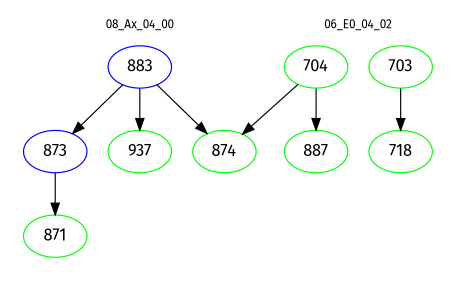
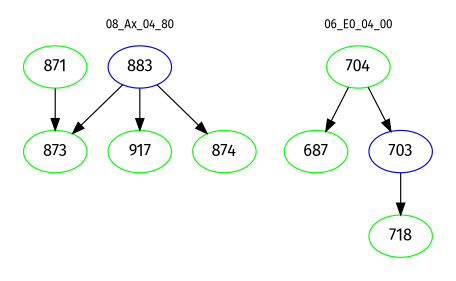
cluster "08_Ax_04_00": label "08_Ax_04_00" -> "08_Ax_04_80"
cluster "06_E0_04_02": label "06_E0_04_02" -> "06_E0_04_00"
node "703": color green -> blue
edge "704" -> "874": now "704" -> "703"
node "873": color blue -> green
node "937": label "937" -> "917"
node "887": label "887" -> "687"
edge "873" -> "871": reversed
